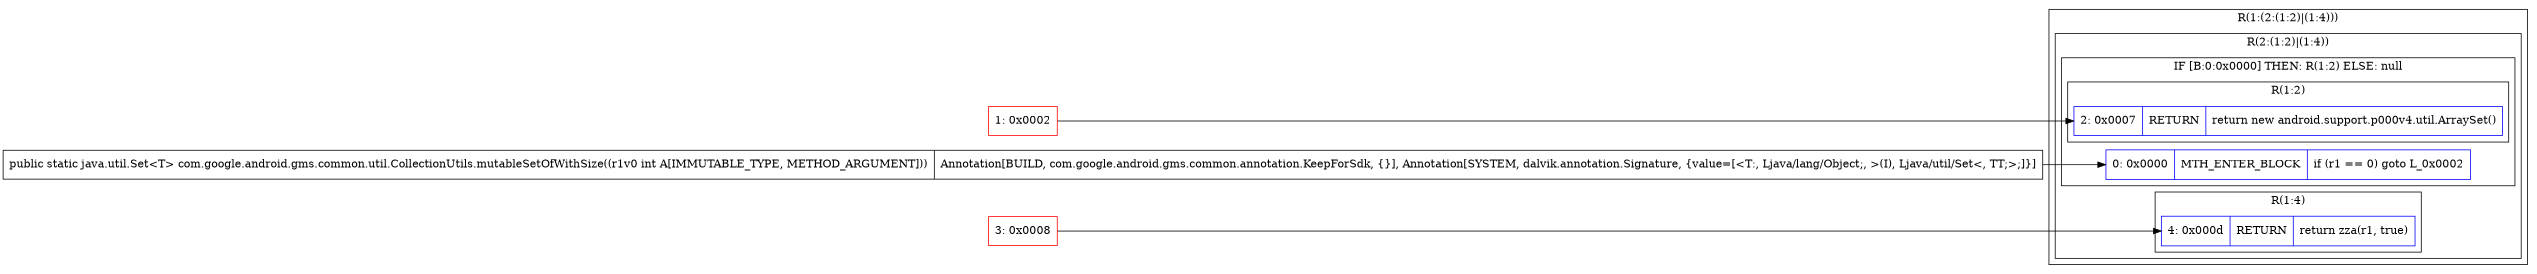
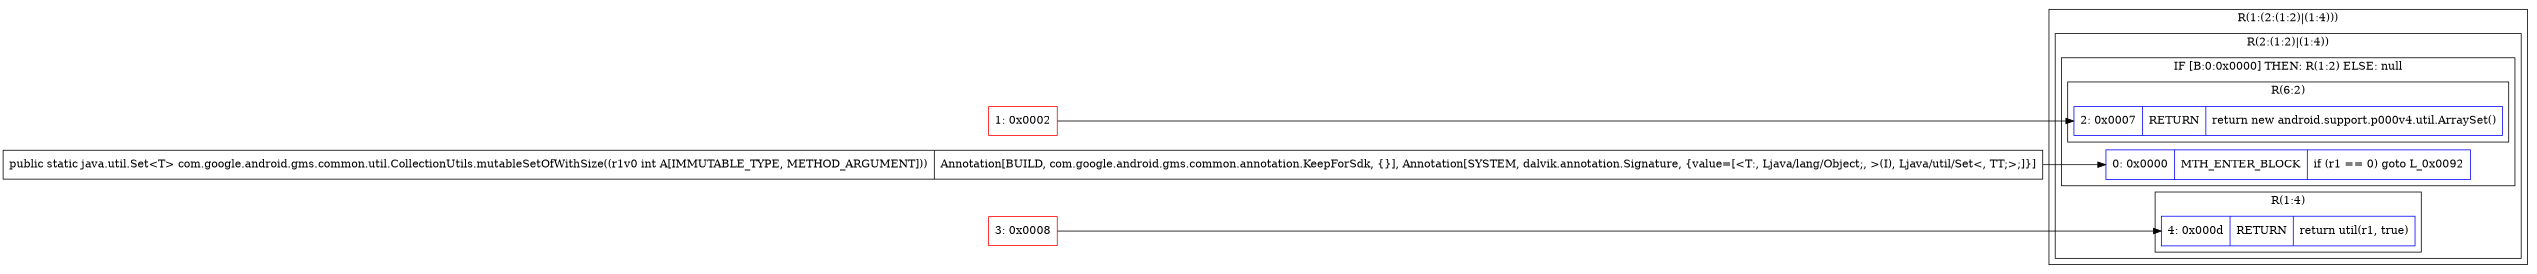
cluster "R(1:2)": label "R(1:2)" -> "R(6:2)"
node "0: 0x0000": text "if (r1 == 0) goto L_0x0002" -> "if (r1 == 0) goto L_0x0092"
node "4: 0x000d": text "return zza(r1, true)" -> "return util(r1, true)"
